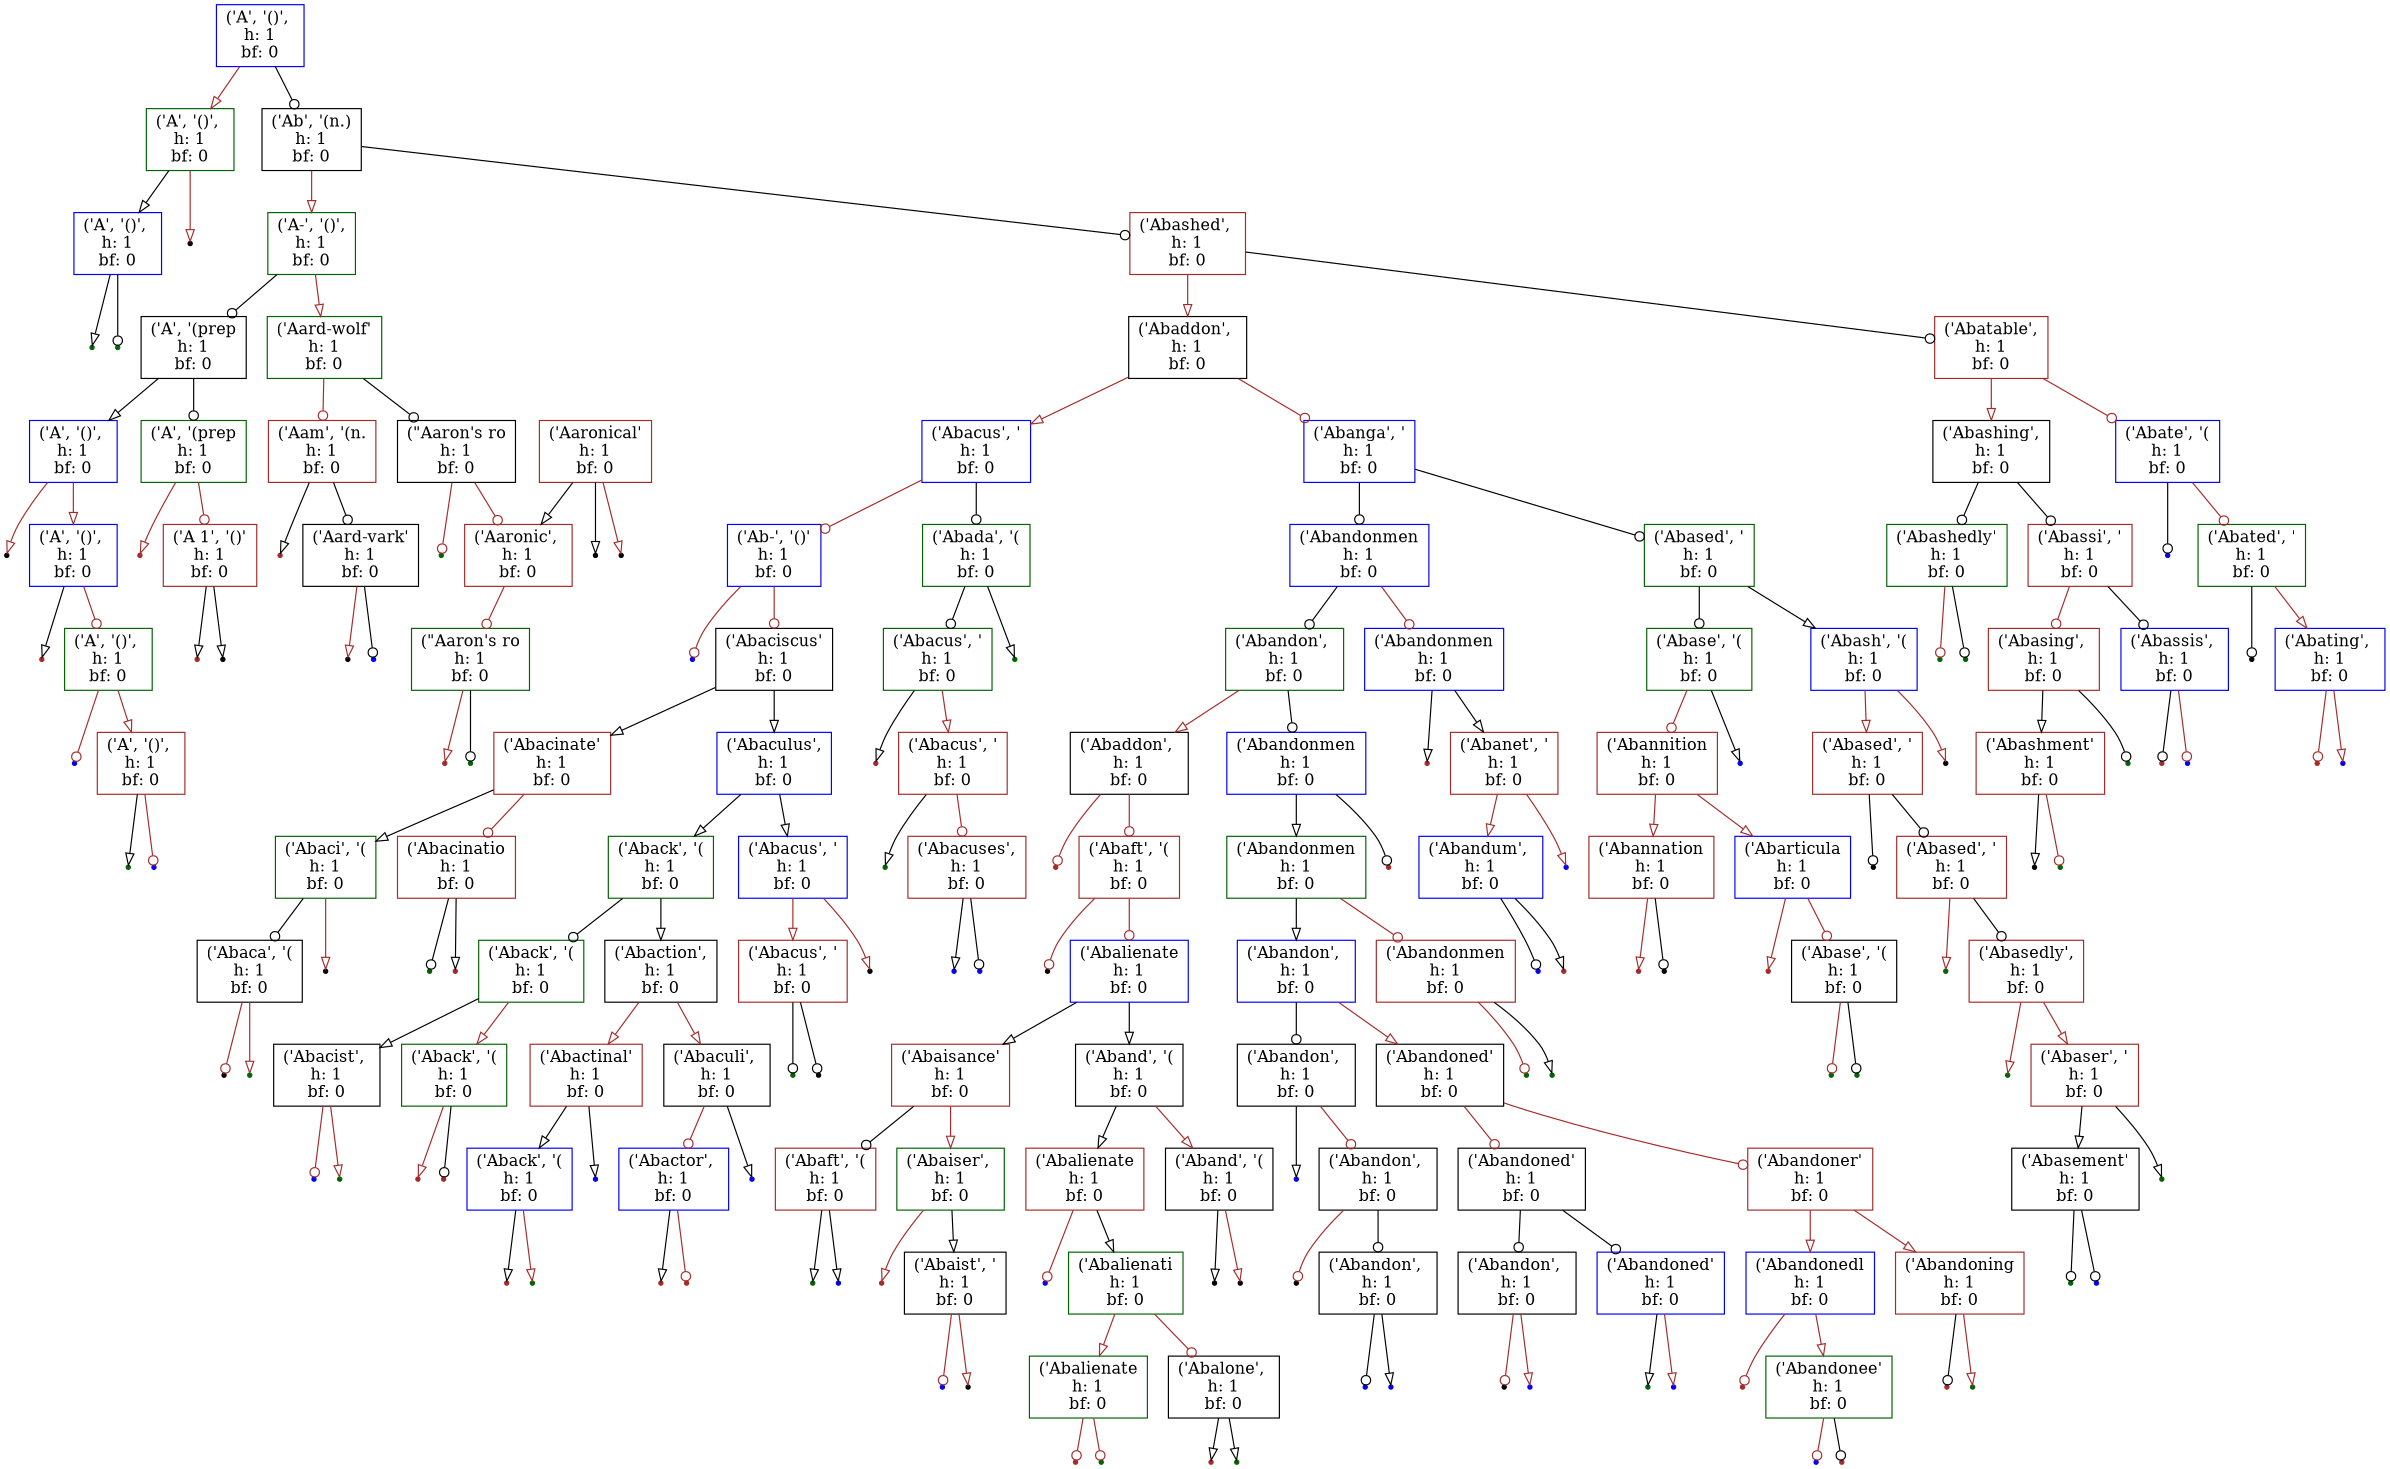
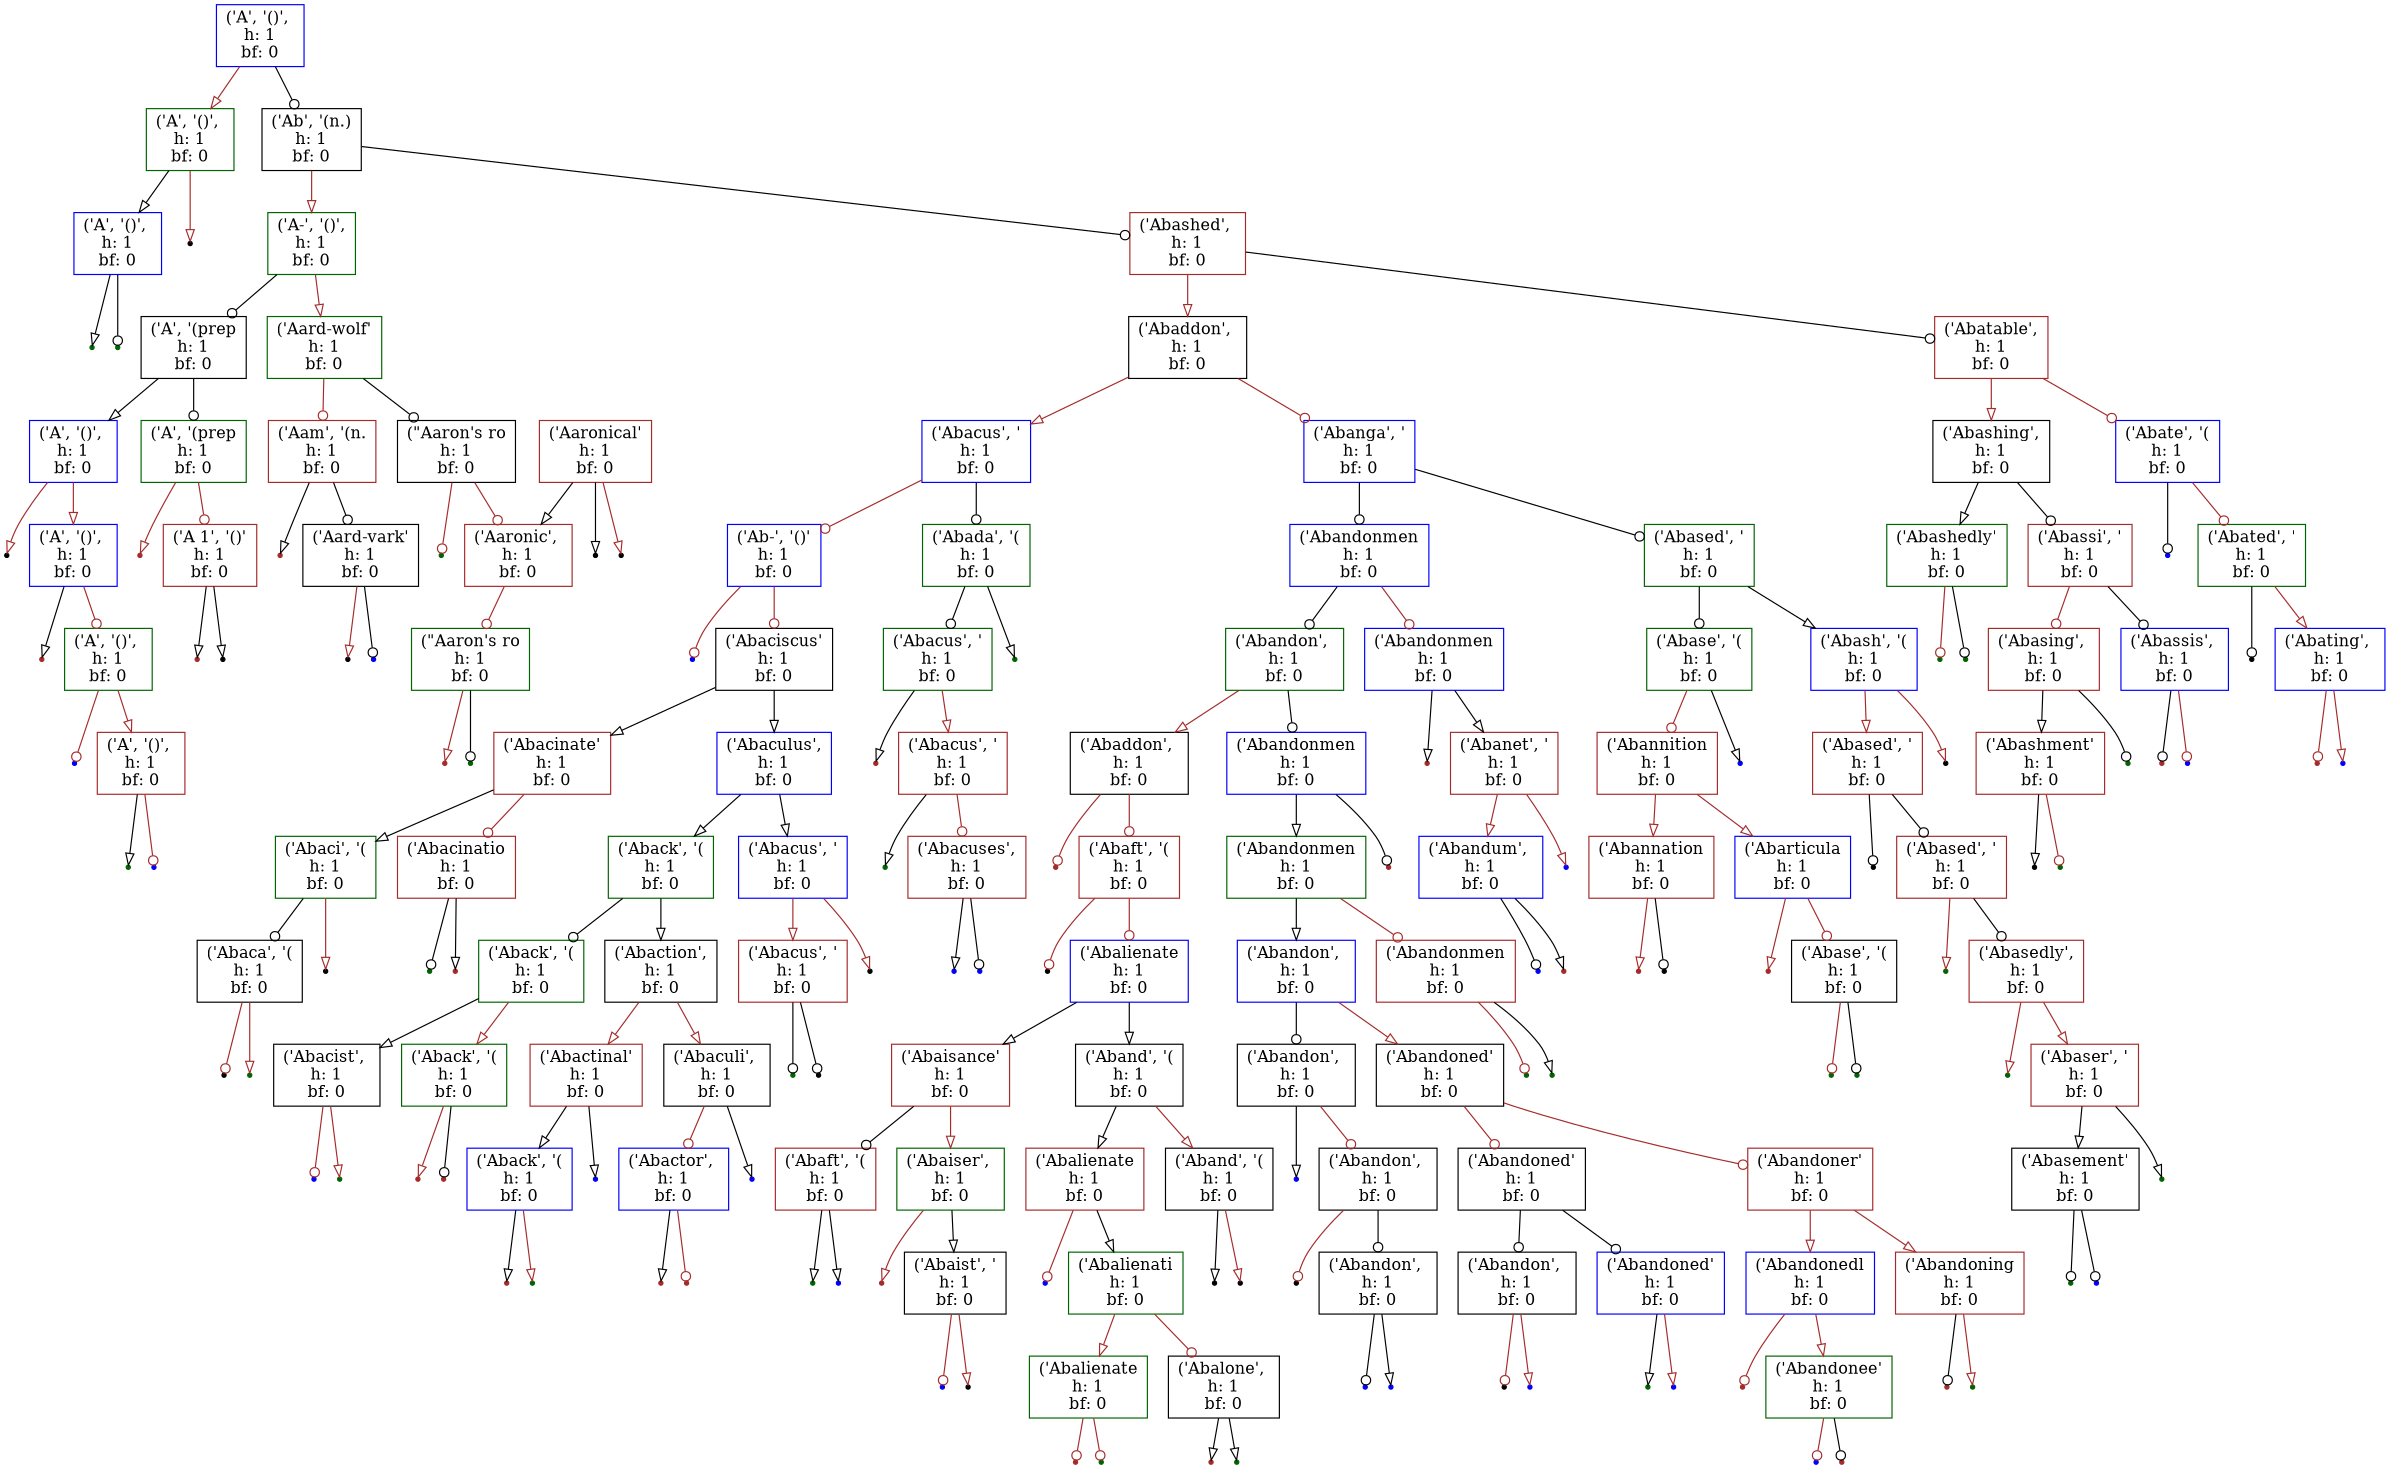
edge "('Abashing', h: 1 bf: 0" -> "('Abashedly' h: 1 bf: 0": arrowhead odot -> onormal
